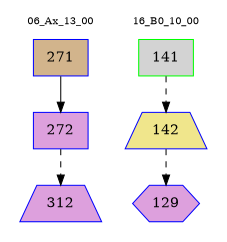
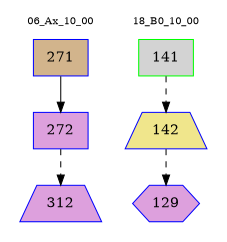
cluster "06_Ax_13_00": label "06_Ax_13_00" -> "06_Ax_10_00"
cluster "16_B0_10_00": label "16_B0_10_00" -> "18_B0_10_00"
